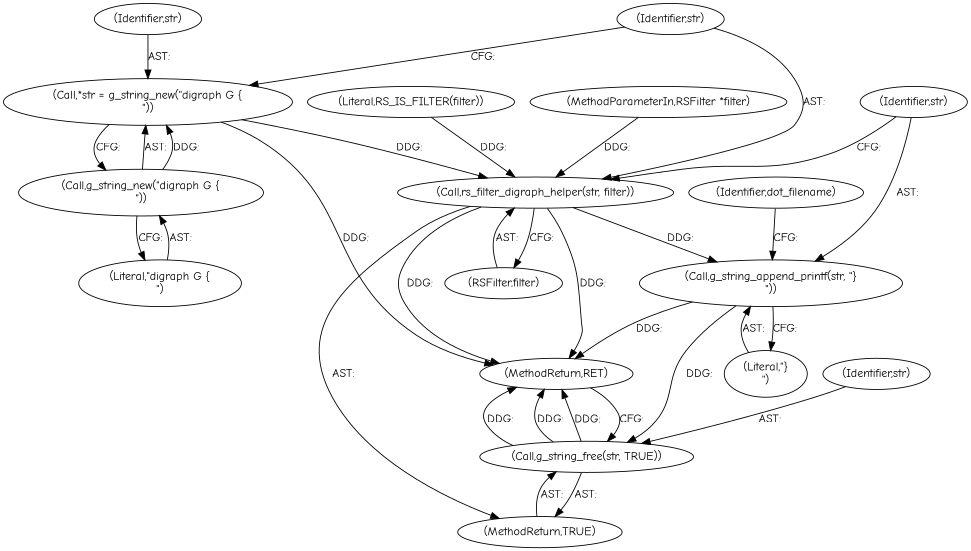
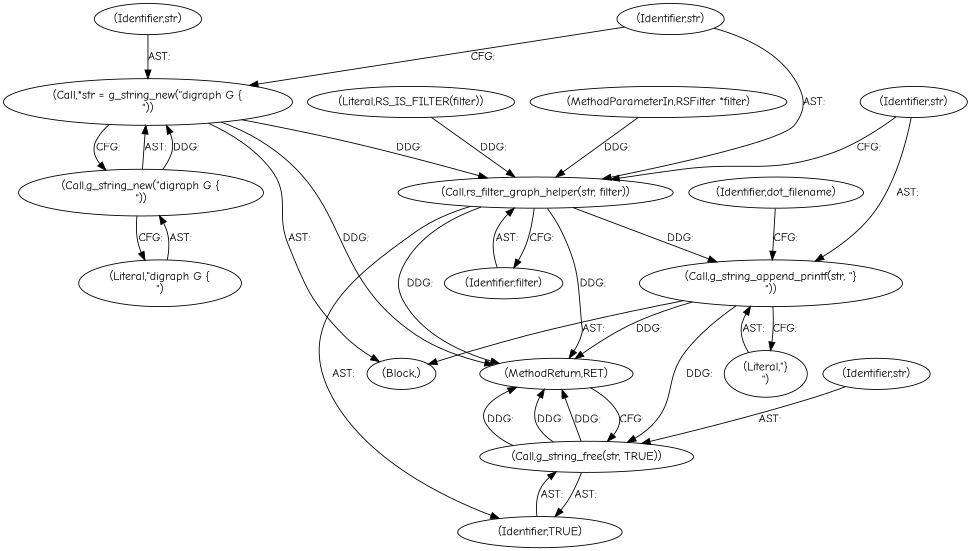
node "(Call,rs_filter_digraph_helper(str, filter))": label "(Call,rs_filter_digraph_helper(str, filter))" -> "(Call,rs_filter_graph_helper(str, filter))"
node "(RSFilter,filter)": label "(RSFilter,filter)" -> "(Identifier,filter)"
node "(Block,)": added
node "(MethodReturn,TRUE)": label "(MethodReturn,TRUE)" -> "(Identifier,TRUE)"
